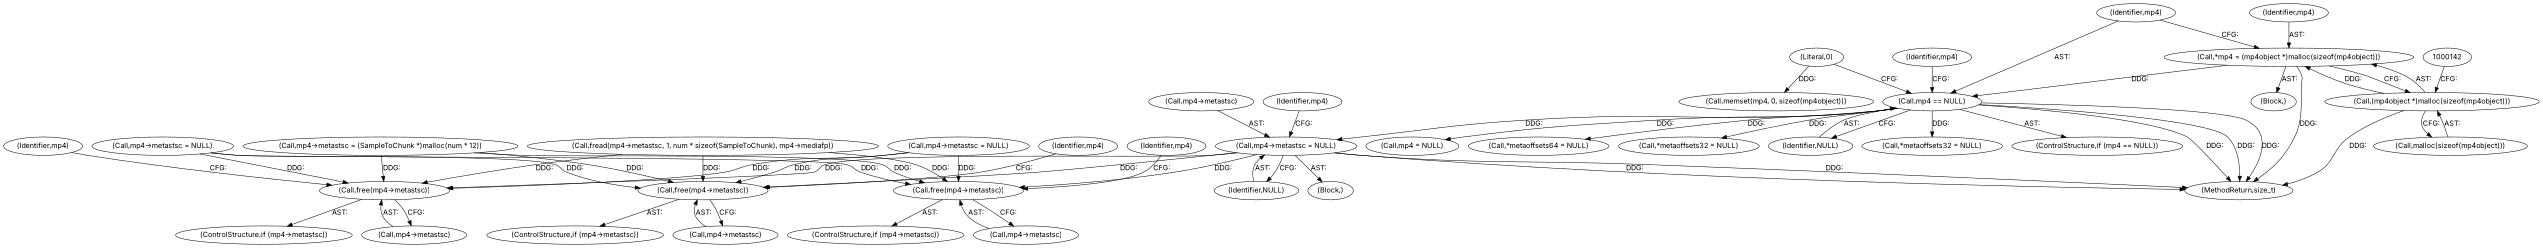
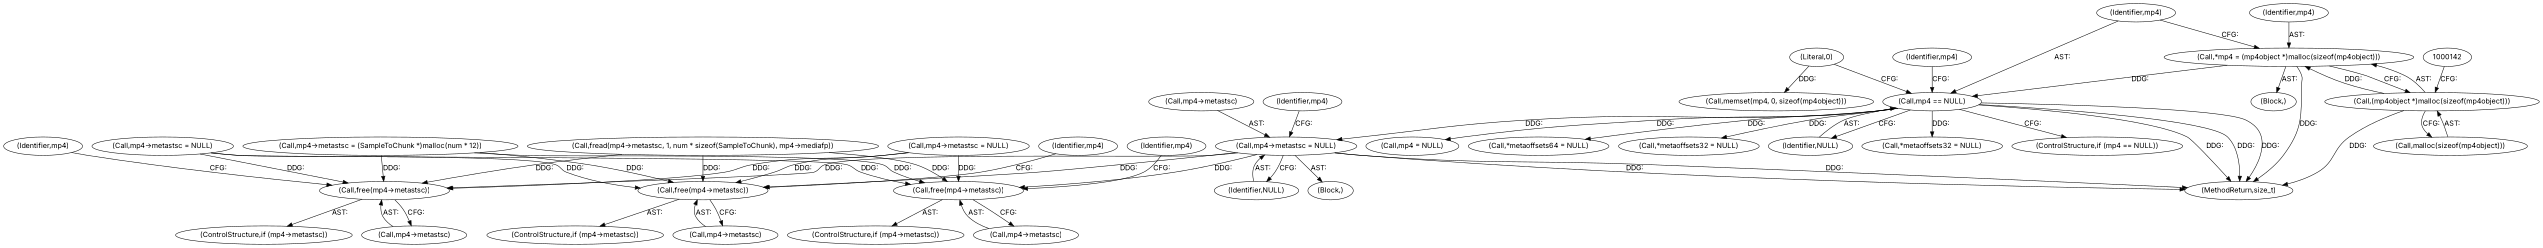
edge "(Call,mp4 == NULL)" -> "(ControlStructure,if (mp4 == NULL))": label "AST: " -> "CFG: "
